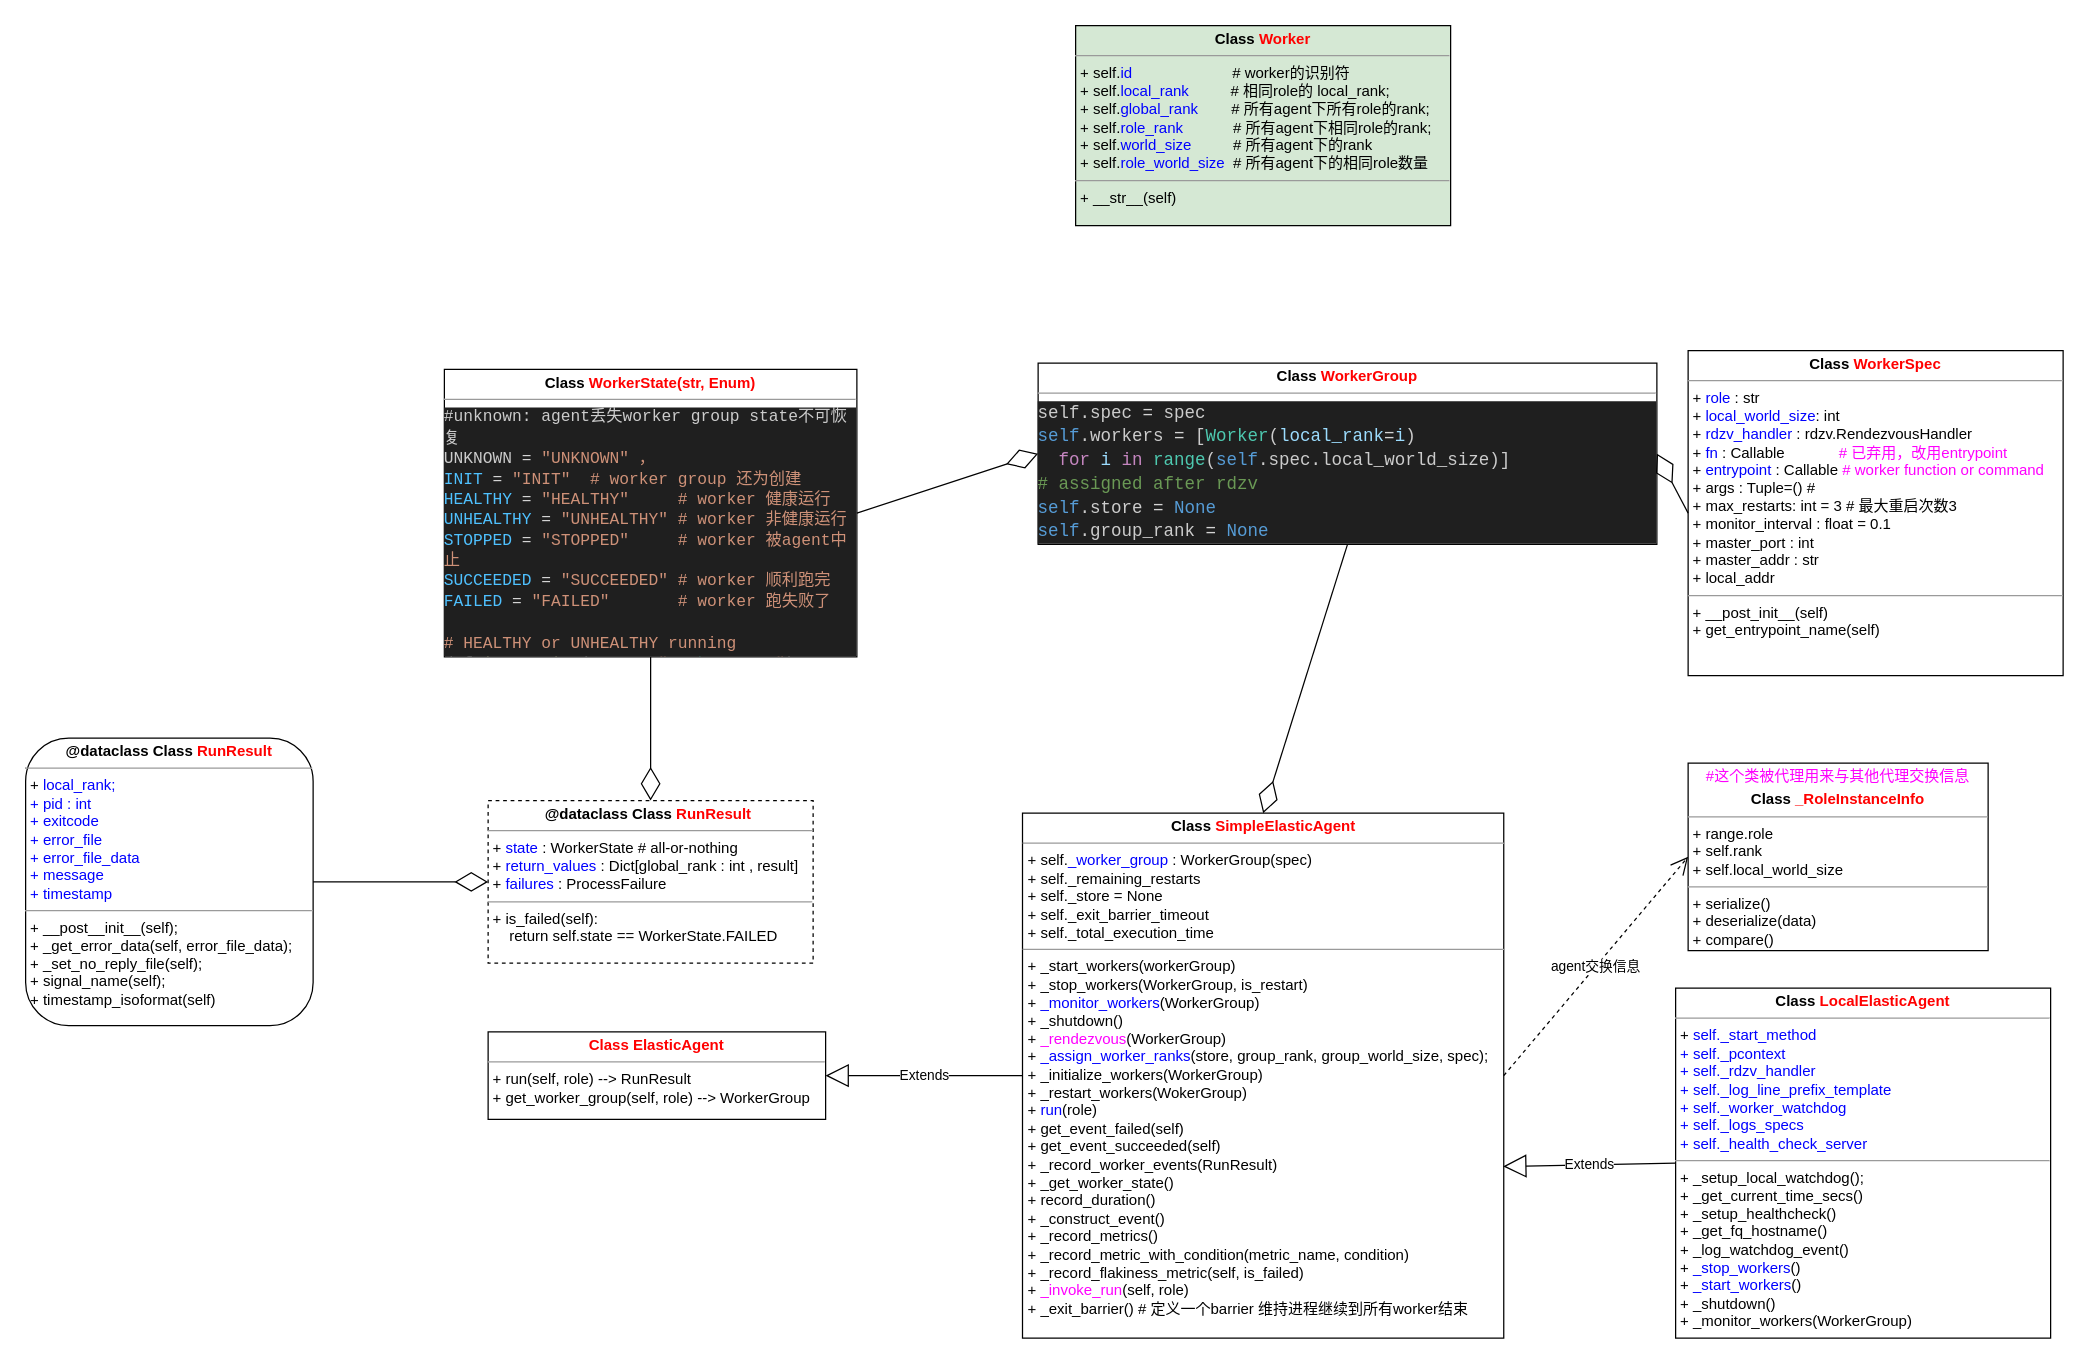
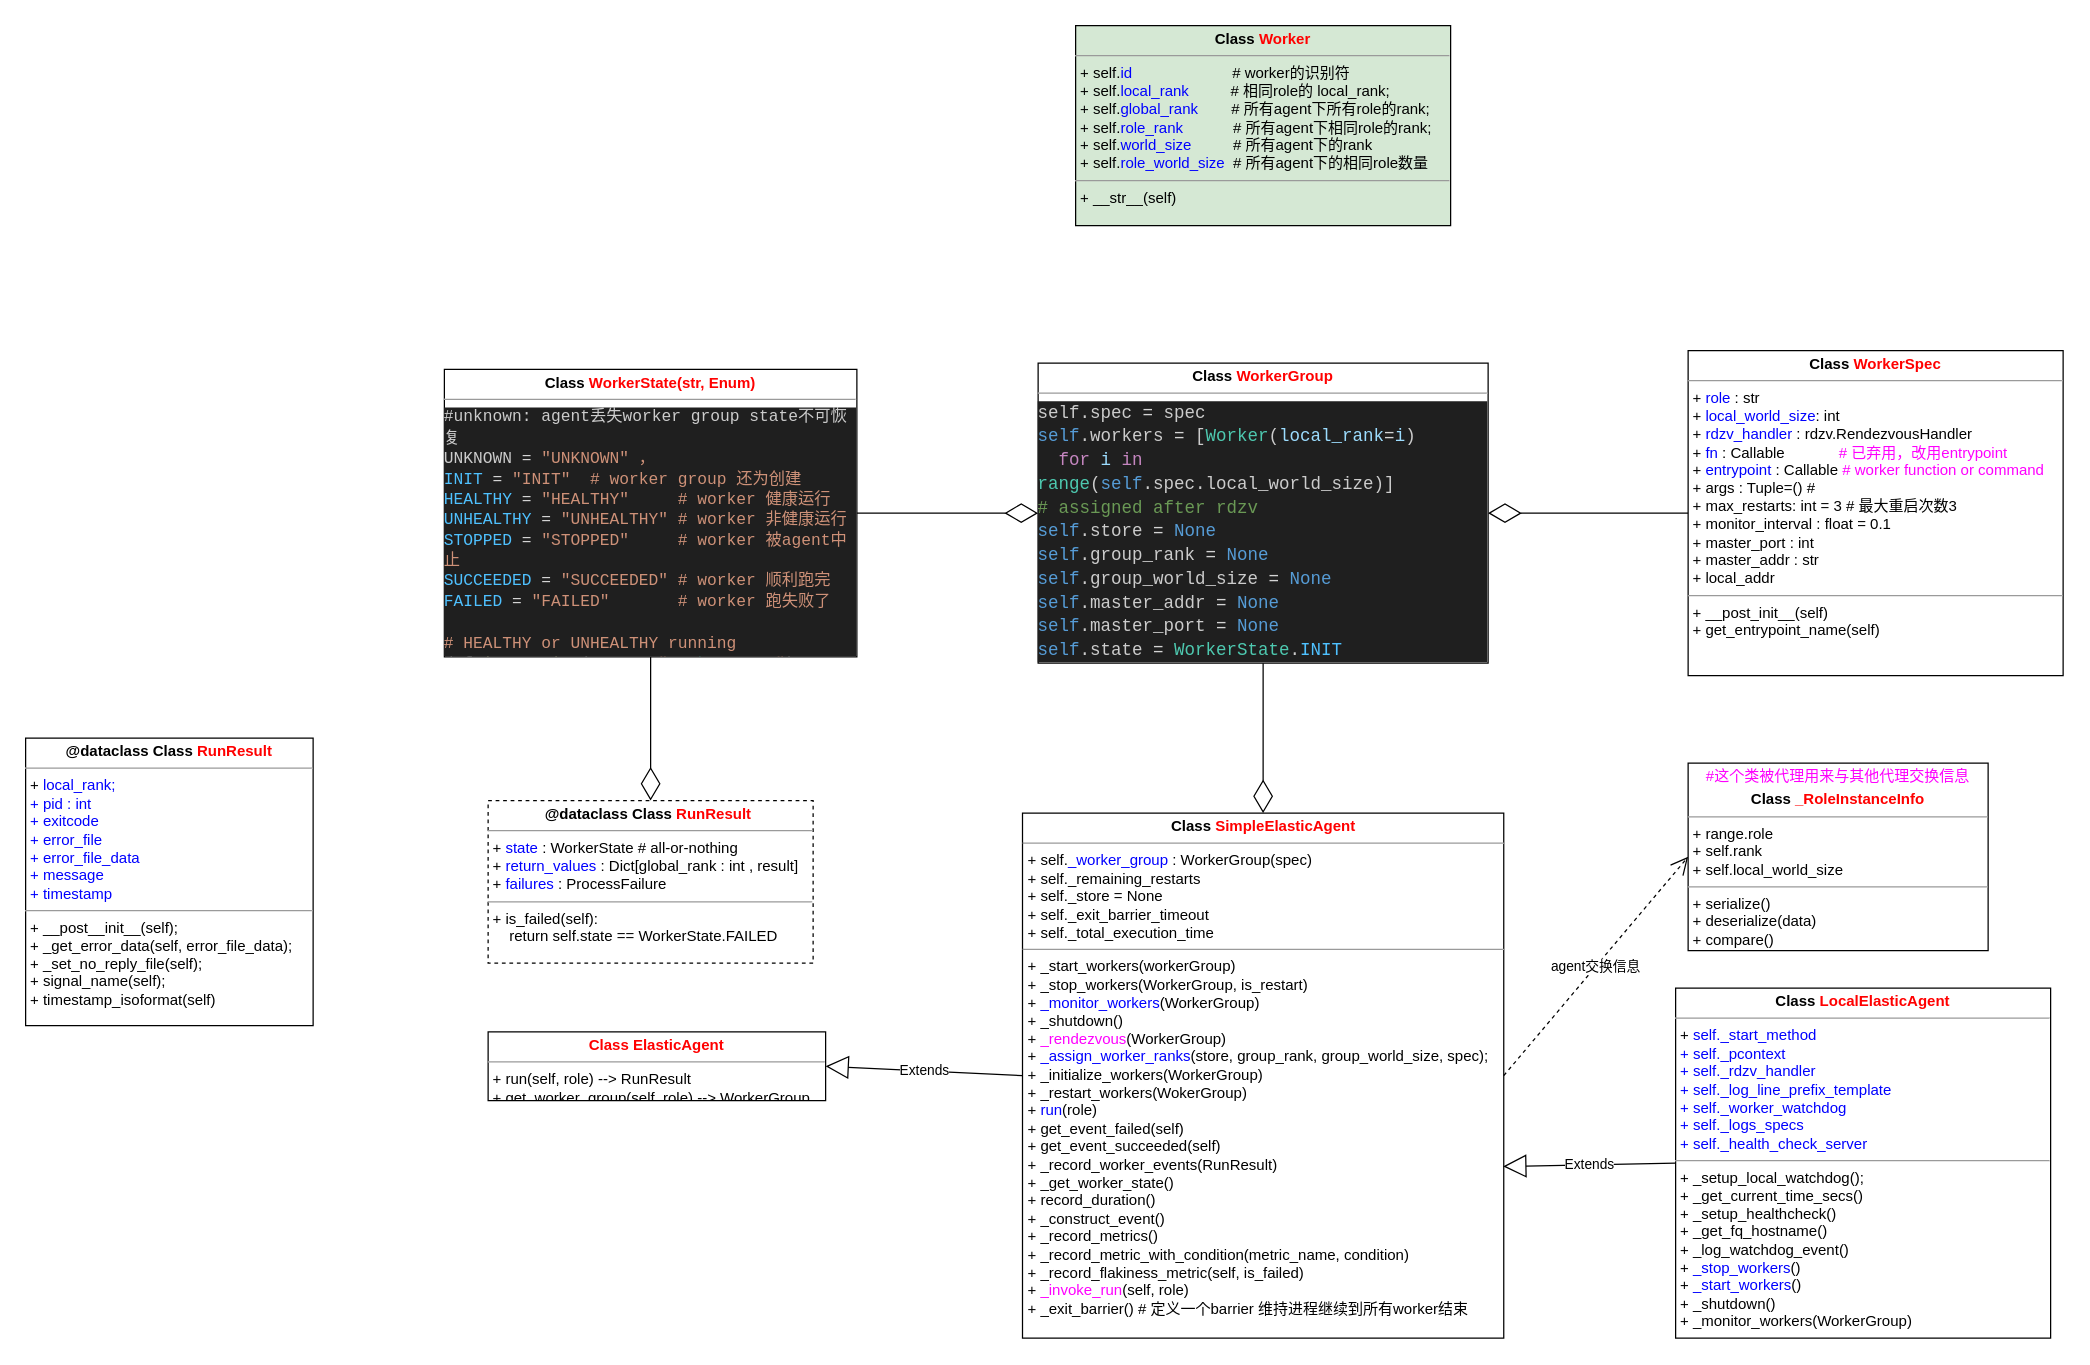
node "Class WorkerGroup self.spec = spec self.workers = [Worker(local_rank=i) for i in range(self.spec.local_world_size)] # assigned after rdzv self.store = None self.group_rank = None self.group_world_size = None self.master_addr = None self.master_port = None self.state = WorkerState.INIT": size 619x181 -> 450x300
node "@dataclass Class RunResult + local_rank; + pid : int + exitcode + error_file + error_file_data + message + timestamp + __post__init__(self); + _get_error_data(self, error_file_data); + _set_no_reply_file(self); + signal_name(self); + timestamp_isoformat(self)": shape rounded rectangle -> rectangle
edge "@dataclass Class RunResult + local_rank; + pid : int + exitcode + error_file + error_file_data + message + timestamp + __post__init__(self); + _get_error_data(self, error_file_data); + _set_no_reply_file(self); + signal_name(self); + timestamp_isoformat(self)" -> "@dataclass Class RunResult + state : WorkerState # all-or-nothing + return_values : Dict[global_rank : int , result] + failures : ProcessFailure + is_failed(self): return self.state == WorkerState.FAILED": removed
node "Class ElasticAgent + run(self, role) --> RunResult + get_worker_group(self, role) --> WorkerGroup": size 338x88 -> 338x69
